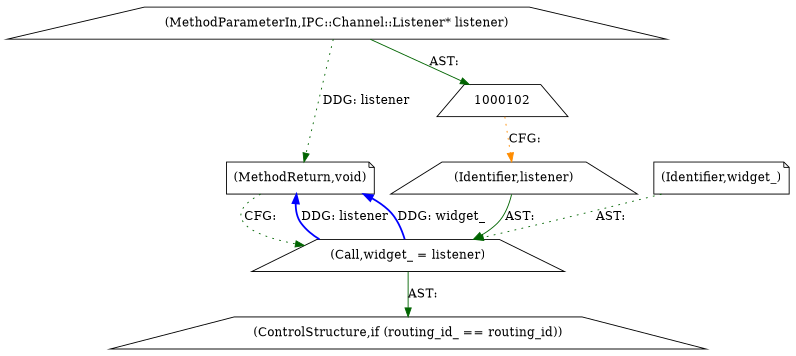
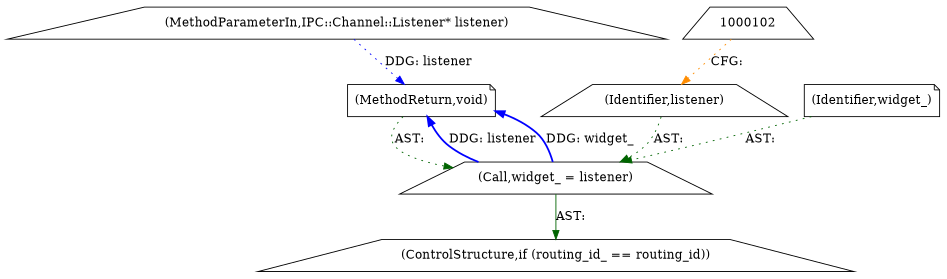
edge "(MethodParameterIn,IPC::Channel::Listener* listener)" -> "1000102": removed, label "AST:"
edge "(MethodParameterIn,IPC::Channel::Listener* listener)" -> "(MethodReturn,void)": color darkgreen -> blue
edge "(MethodReturn,void)" -> "(Call,widget_ = listener)": label "CFG: " -> "AST: "
edge "(Identifier,listener)" -> "(Call,widget_ = listener)": style solid -> dotted
